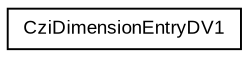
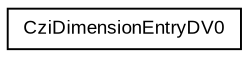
node "CziDimensionEntryDV1": label "CziDimensionEntryDV1" -> "CziDimensionEntryDV0"
